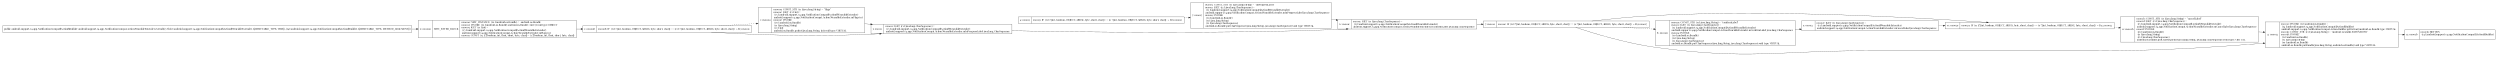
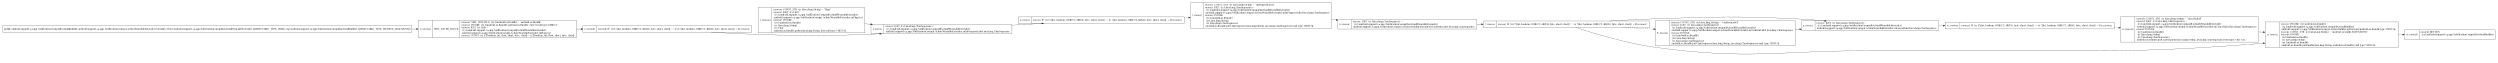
edge "7: 0x001e" -> "10: 0x0029": now "7: 0x001e" -> "9: 0x0027"
edge "1: 0x0008" -> "2: 0x000a": removed
edge "3: 0x0011" -> "6: 0x001c": now "3: 0x0011" -> "4: 0x0013"
